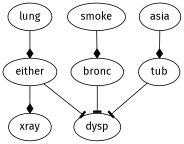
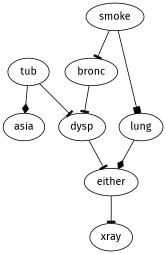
edge "smoke" -> "bronc": arrowhead diamond -> tee
edge "asia" -> "tub": reversed
edge "smoke" -> "lung": added
edge "either" -> "xray": arrowhead diamond -> tee
edge "either" -> "dysp": reversed
